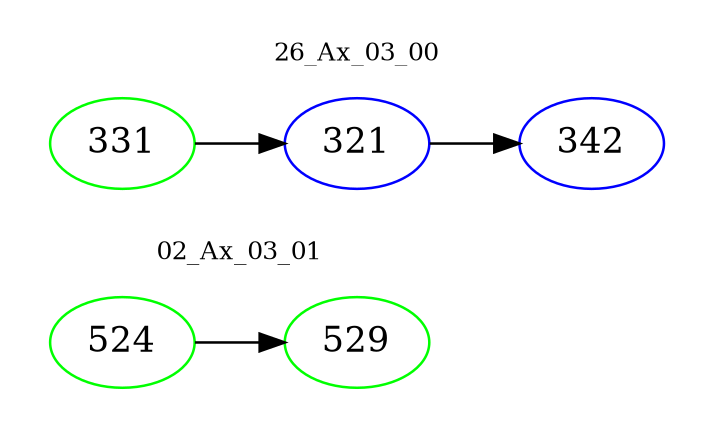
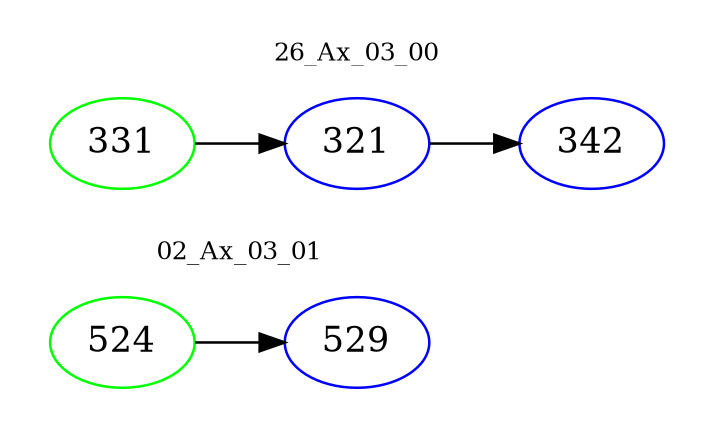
node "529": color green -> blue
